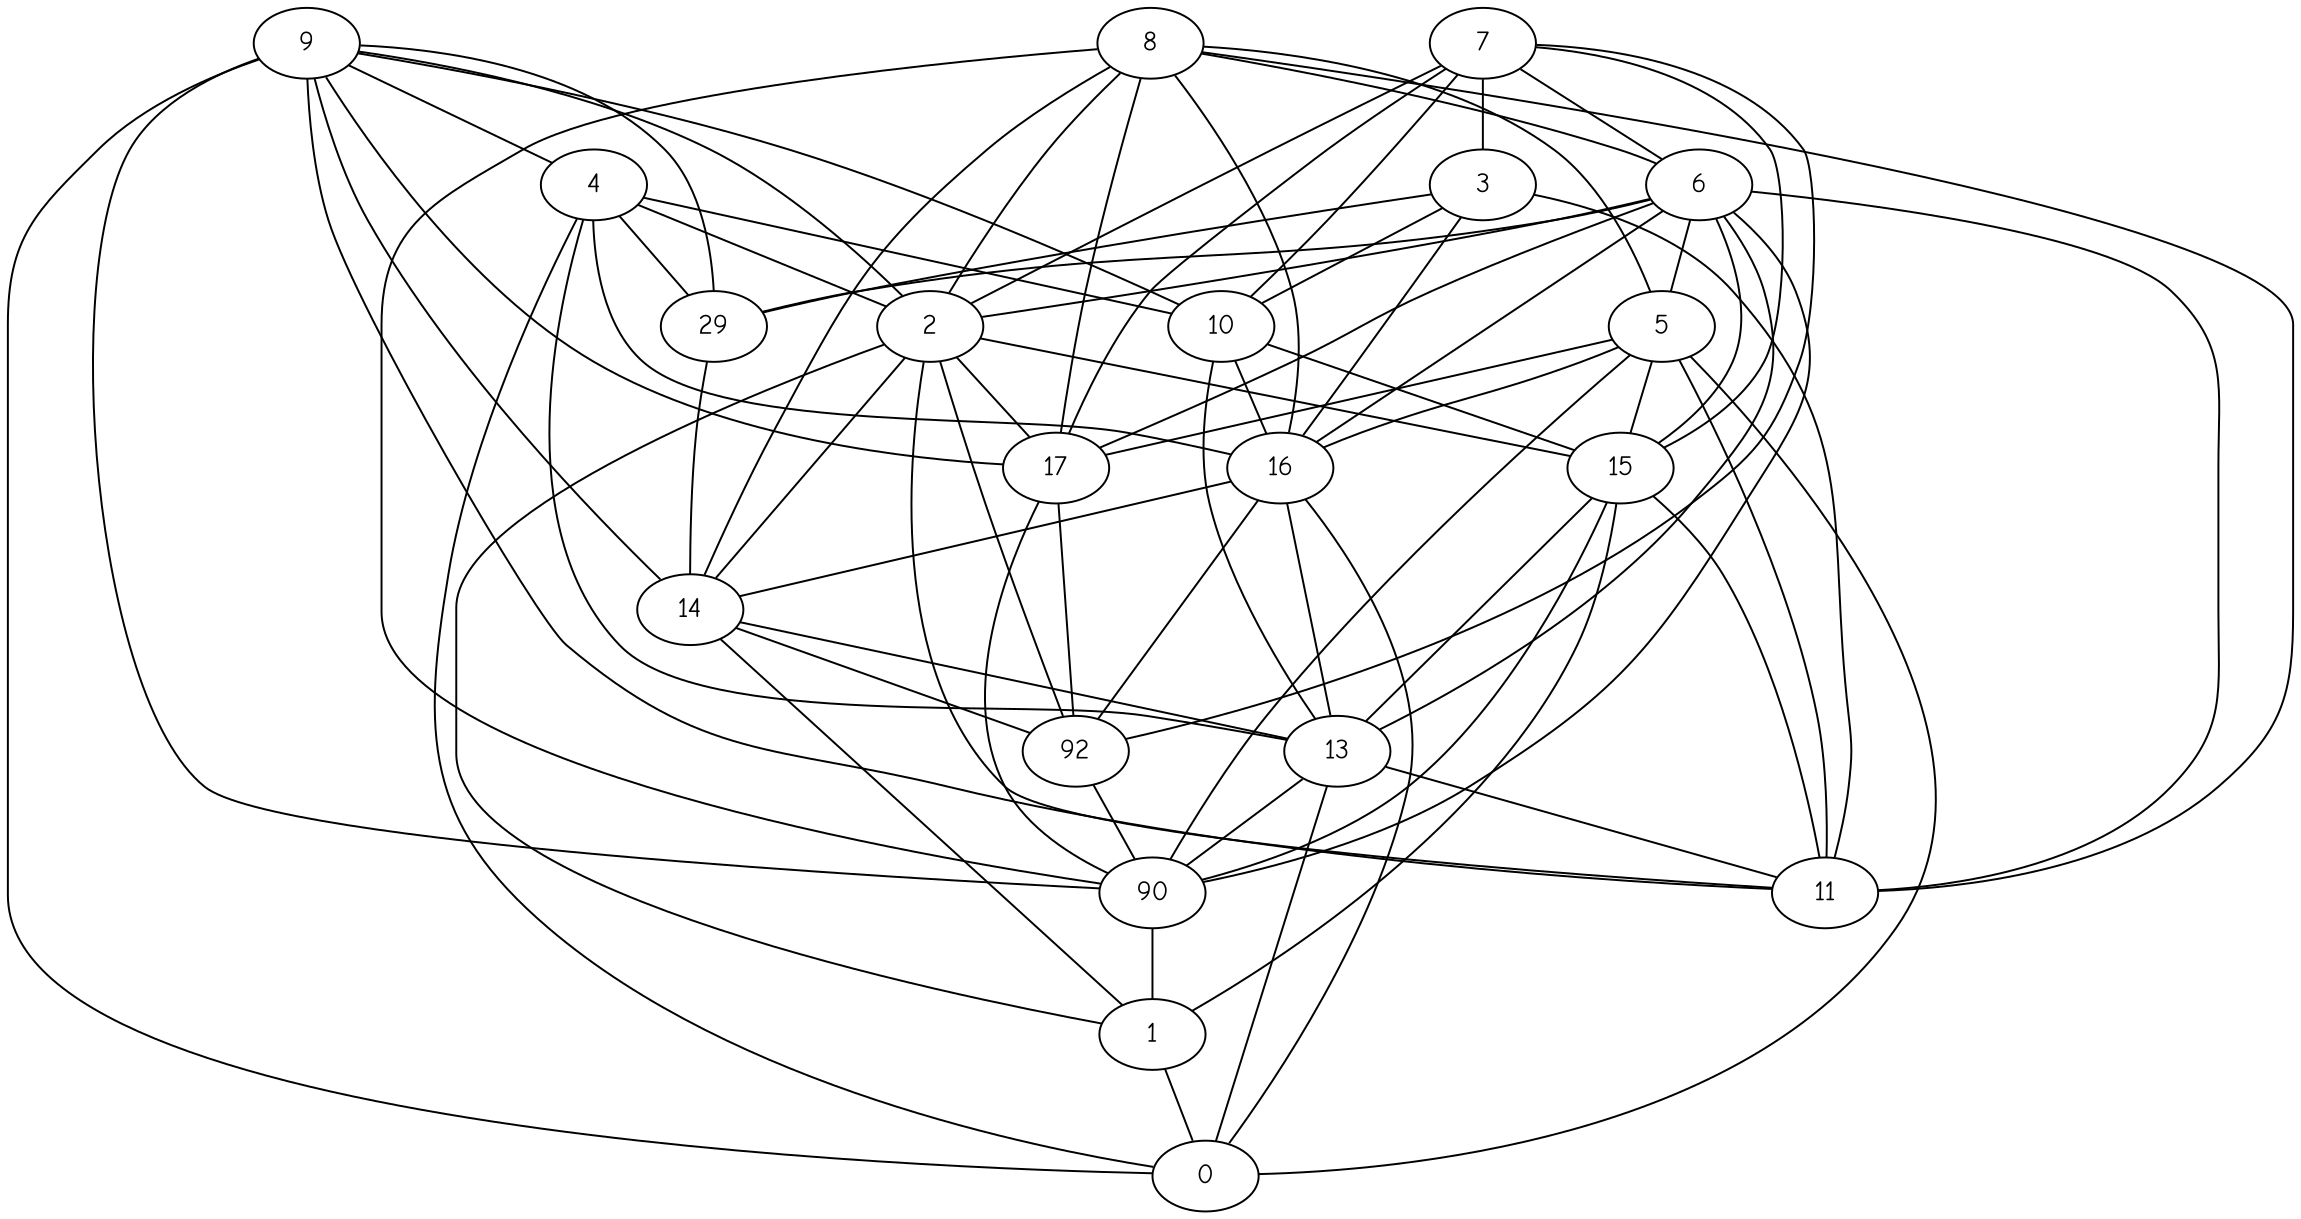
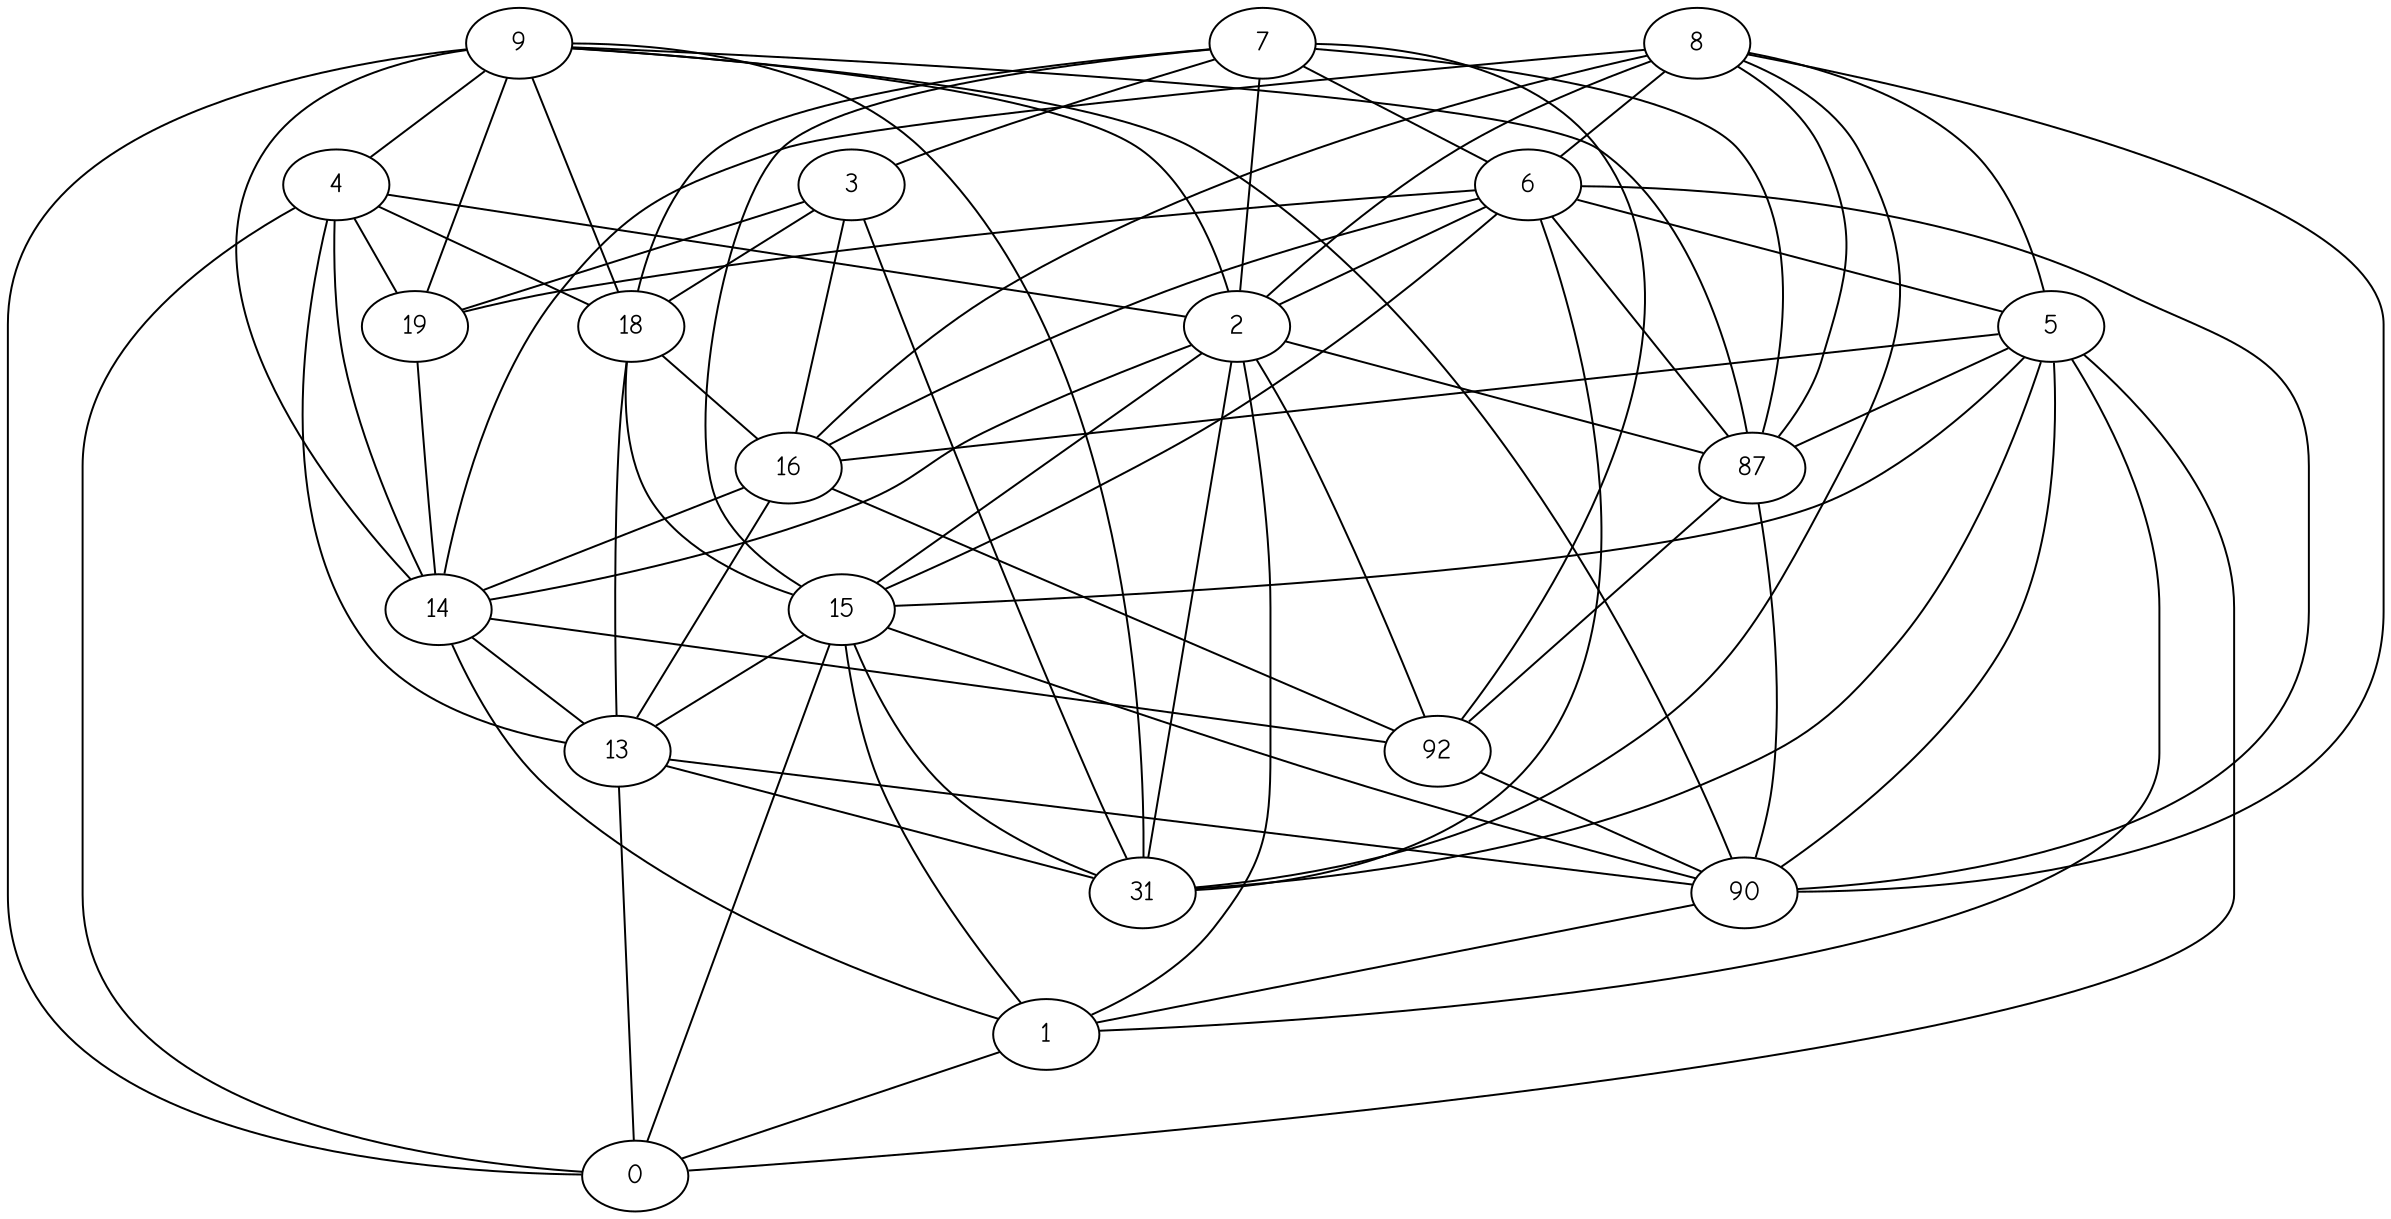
node "29": label "29" -> "19"
node "10": label "10" -> "18"
edge "4" -- "16": now "4" -- "14"
node "17": label "17" -> "87"
edge "6" -- "13": removed
edge "16" -- "0": now "15" -- "0"
node "11": label "11" -> "31"
edge "5" -- "1": added
